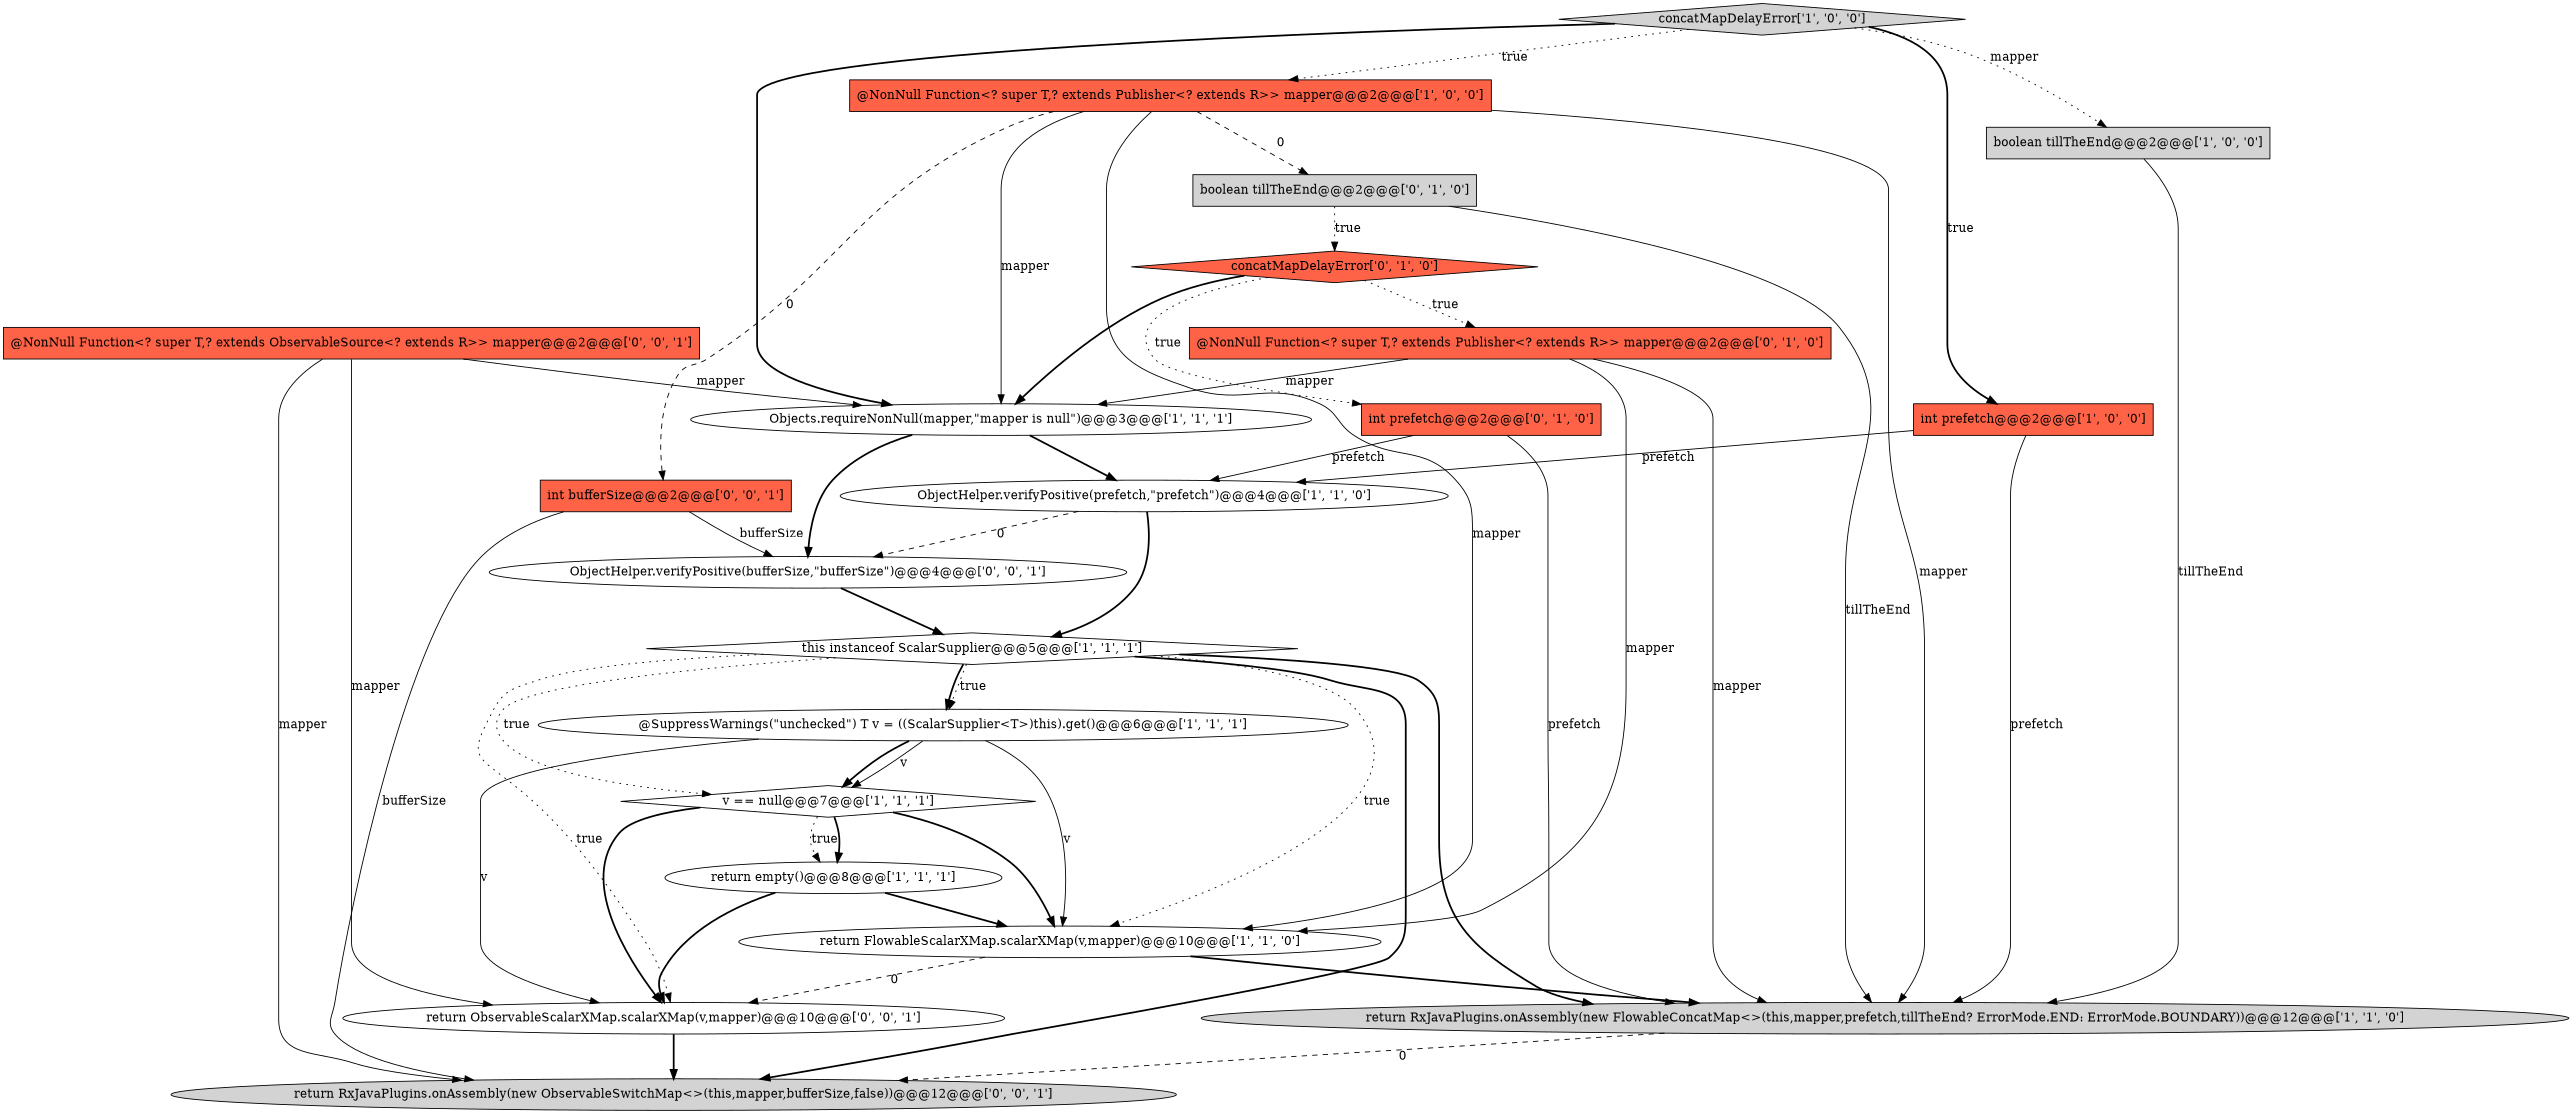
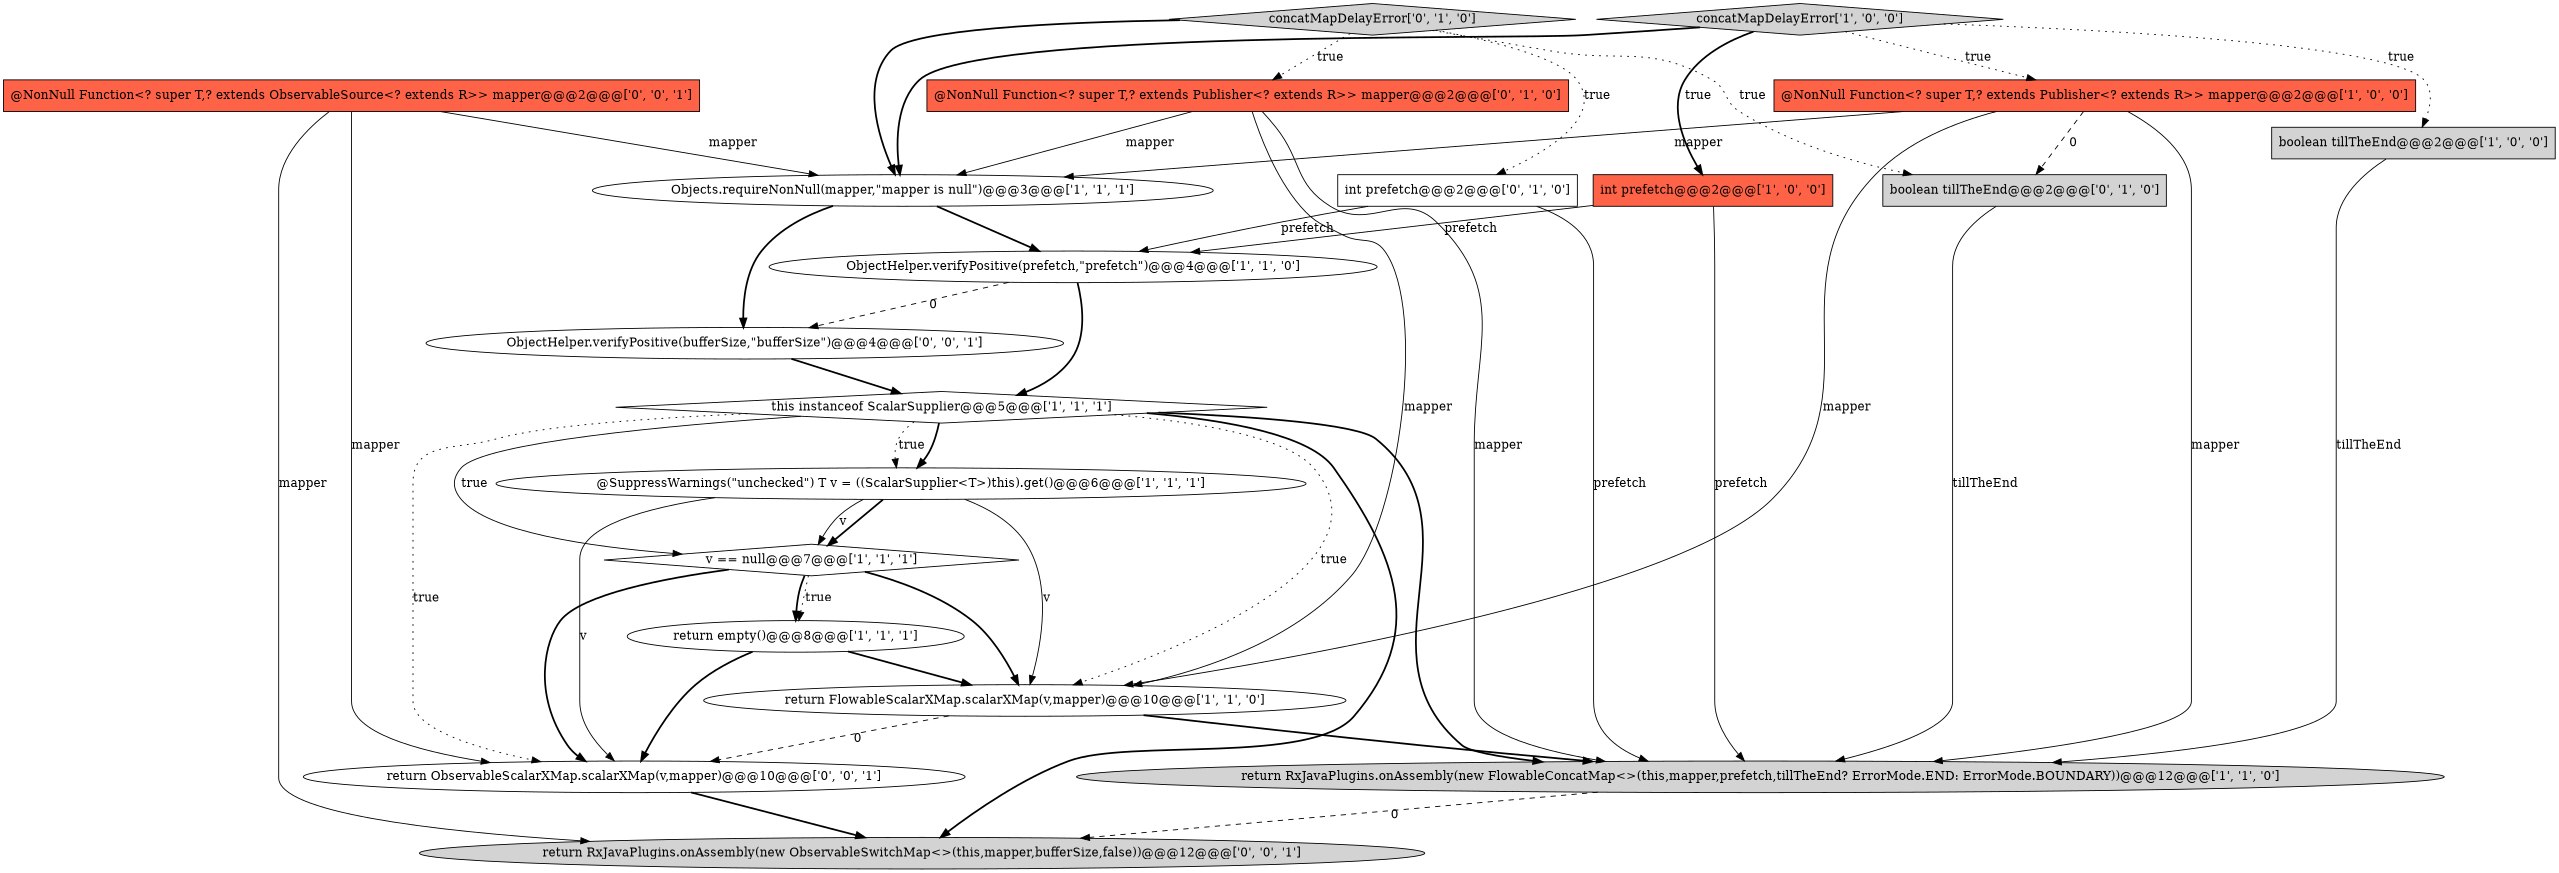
edge "concatMapDelayError['1', '0', '0']" -> "boolean tillTheEnd@@@2@@@['1', '0', '0']": label "mapper" -> "true"
edge "boolean tillTheEnd@@@2@@@['0', '1', '0']" -> "concatMapDelayError['0', '1', '0']": reversed
node "concatMapDelayError['0', '1', '0']": fillcolor tomato -> lightgray
node "int prefetch@@@2@@@['0', '1', '0']": fillcolor tomato -> white
node "int bufferSize@@@2@@@['0', '0', '1']": removed
edge "this instanceof ScalarSupplier@@@5@@@['1', '1', '1']" -> "v == null@@@7@@@['1', '1', '1']": style dotted -> solid
